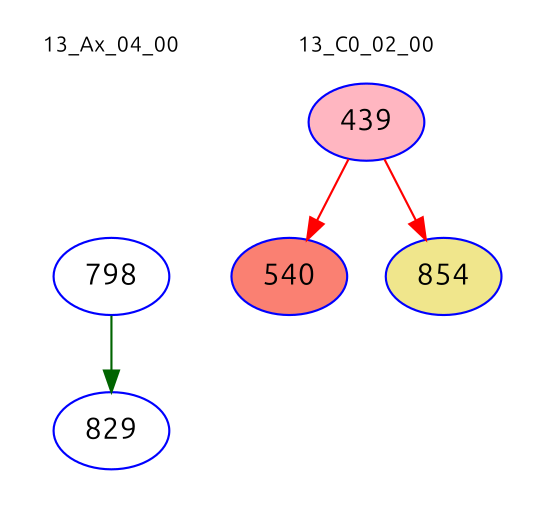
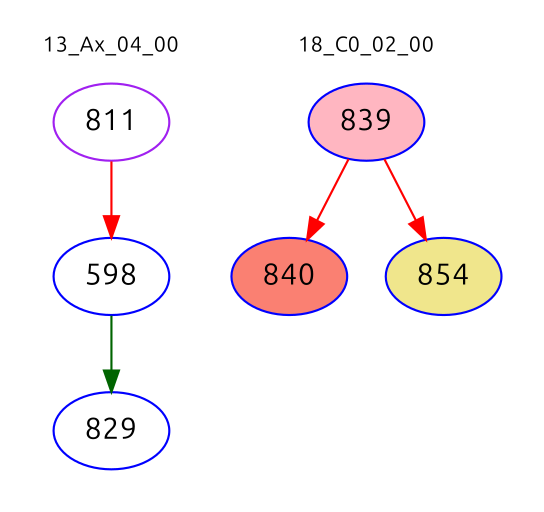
cluster "13_C0_02_00": label "13_C0_02_00" -> "18_C0_02_00"
node "811": added
node "439": label "439" -> "839"
node "798": label "798" -> "598"
node "540": label "540" -> "840"
